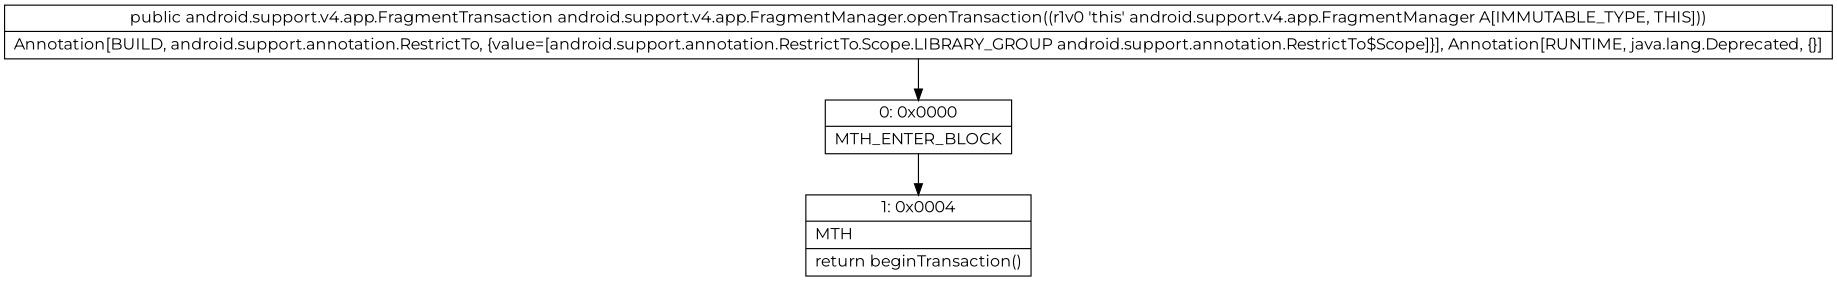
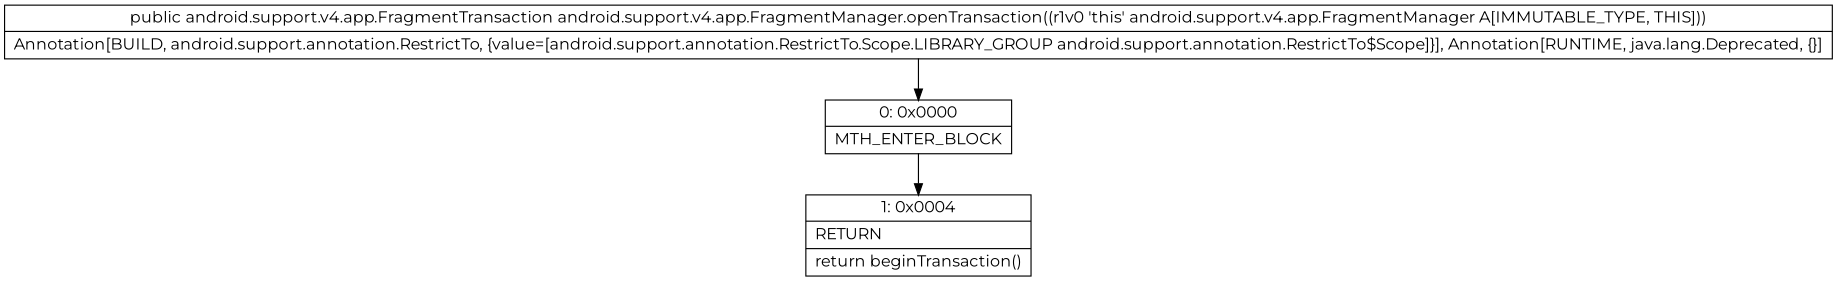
node "1: 0x0004": text "MTH" -> "RETURN"
